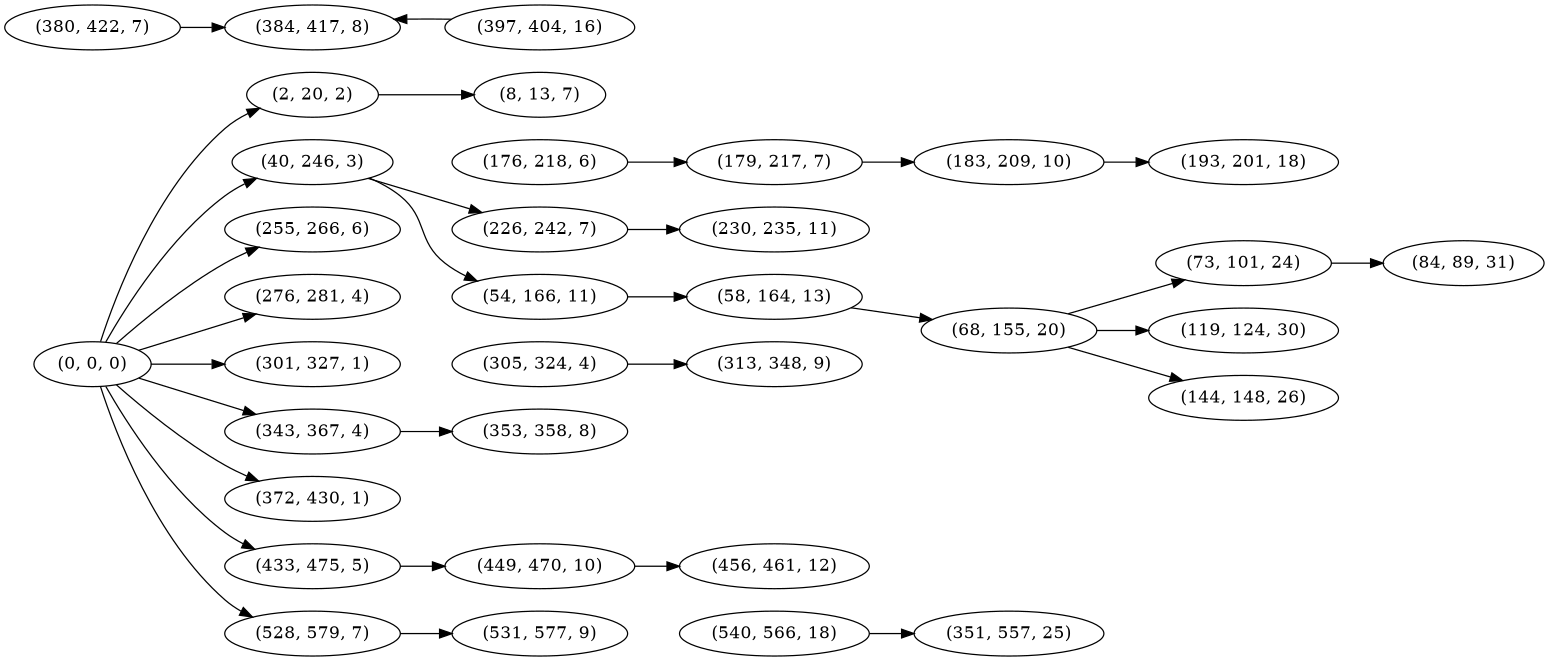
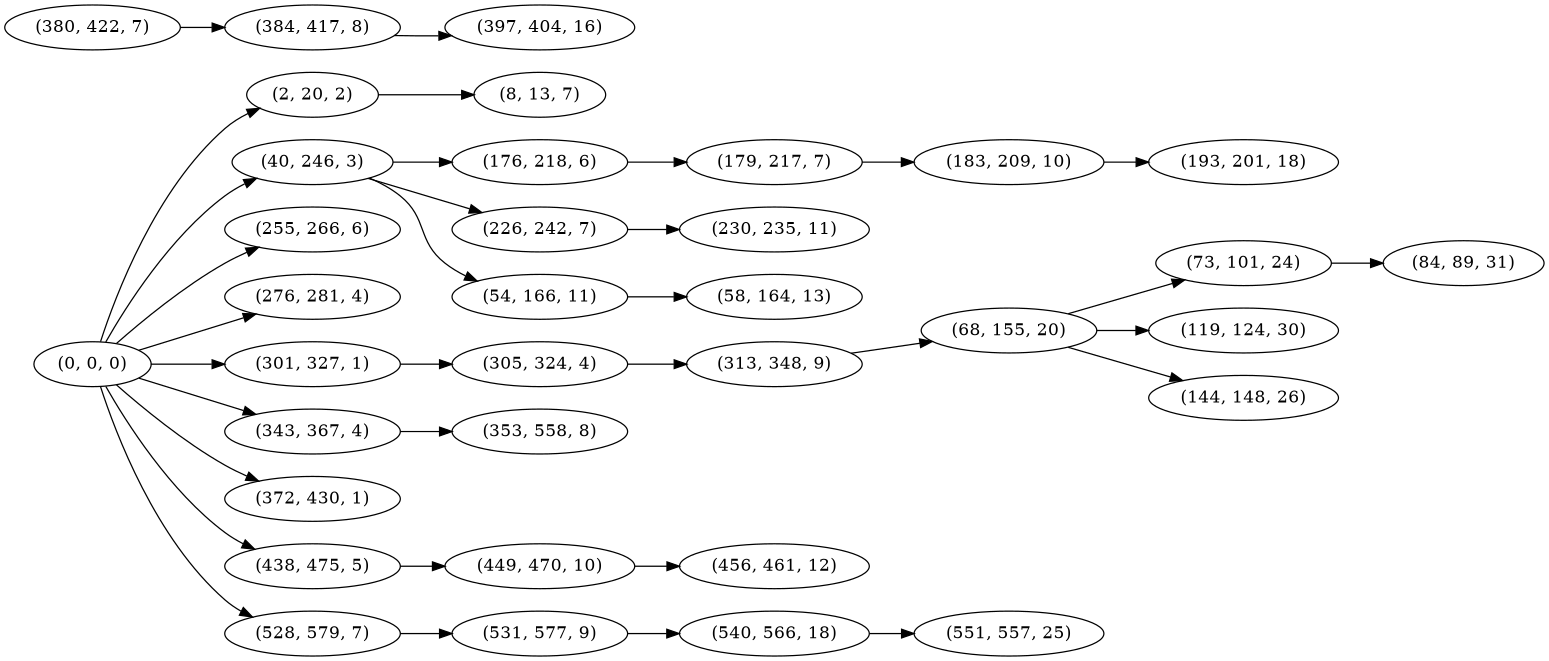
edge "(397, 404, 16)" -> "(384, 417, 8)": reversed
edge "(40, 246, 3)" -> "(176, 218, 6)": added
edge "(58, 164, 13)" -> "(68, 155, 20)": now "(313, 348, 9)" -> "(68, 155, 20)"
edge "(301, 327, 1)" -> "(305, 324, 4)": added
node "(353, 358, 8)": label "(353, 358, 8)" -> "(353, 558, 8)"
node "(433, 475, 5)": label "(433, 475, 5)" -> "(438, 475, 5)"
edge "(531, 577, 9)" -> "(540, 566, 18)": added
node "(351, 557, 25)": label "(351, 557, 25)" -> "(551, 557, 25)"
